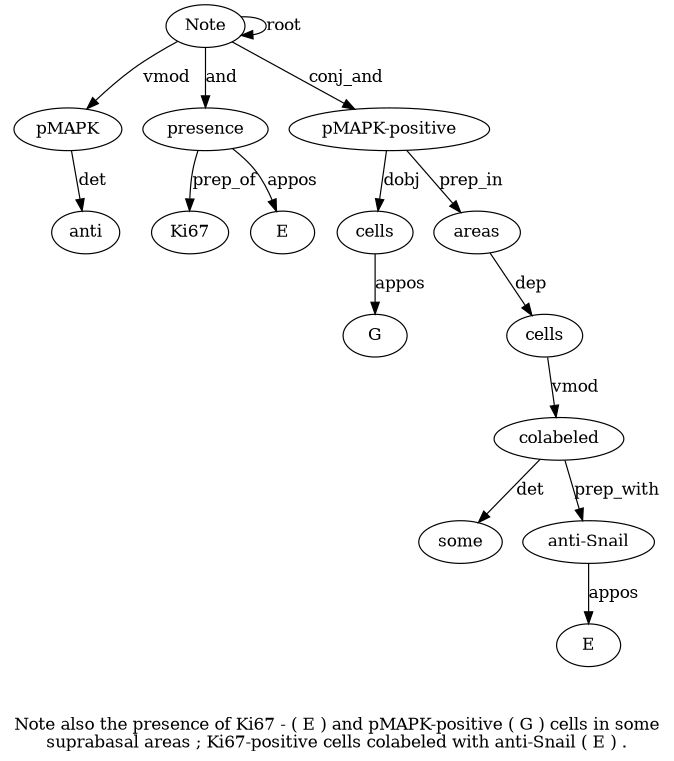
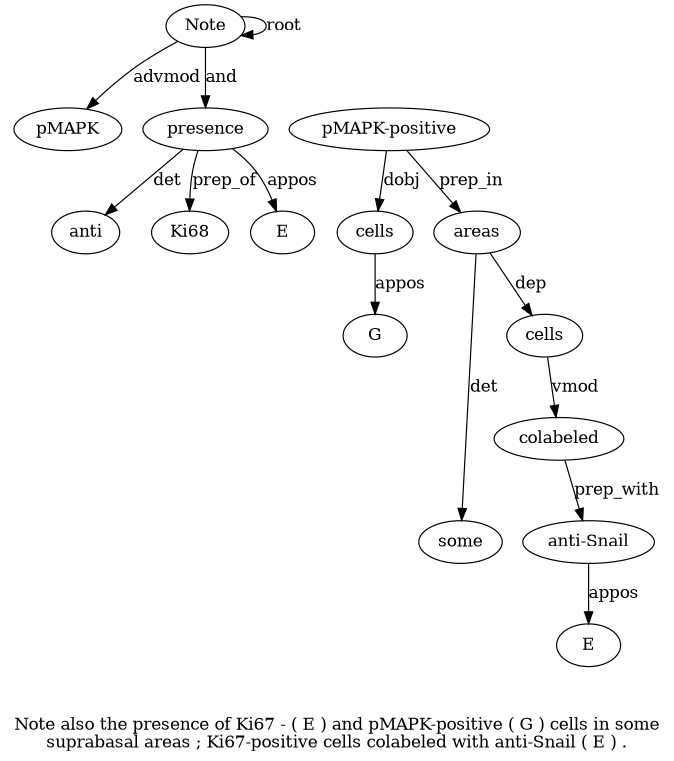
edge "Note" -> "pMAPK-positive": removed, label "conj_and"
edge "Note" -> "pMAPK": label "vmod" -> "advmod"
edge "pMAPK" -> "anti": now "presence" -> "anti"
node "Ki67": label "Ki67" -> "Ki68"
edge "colabeled" -> "some": now "areas" -> "some"
